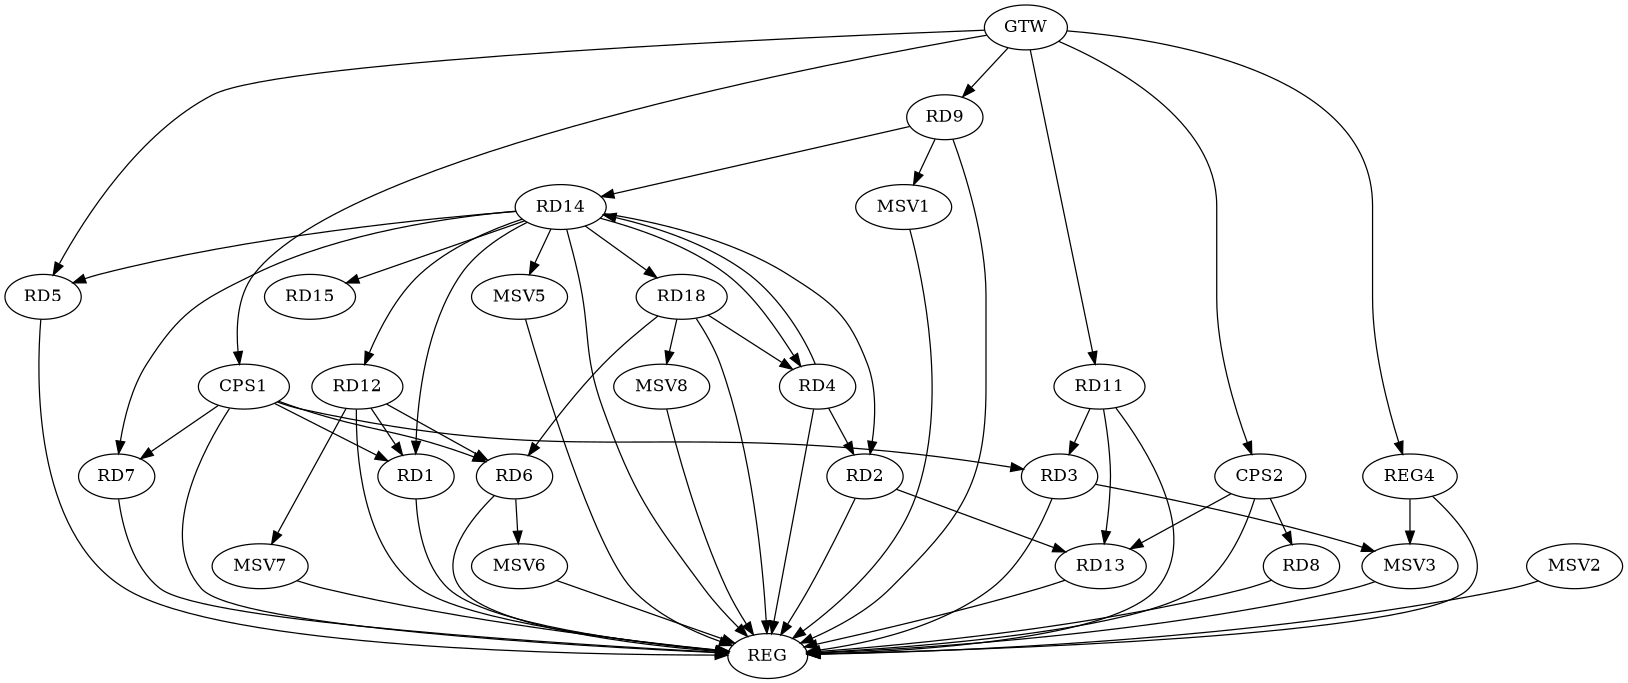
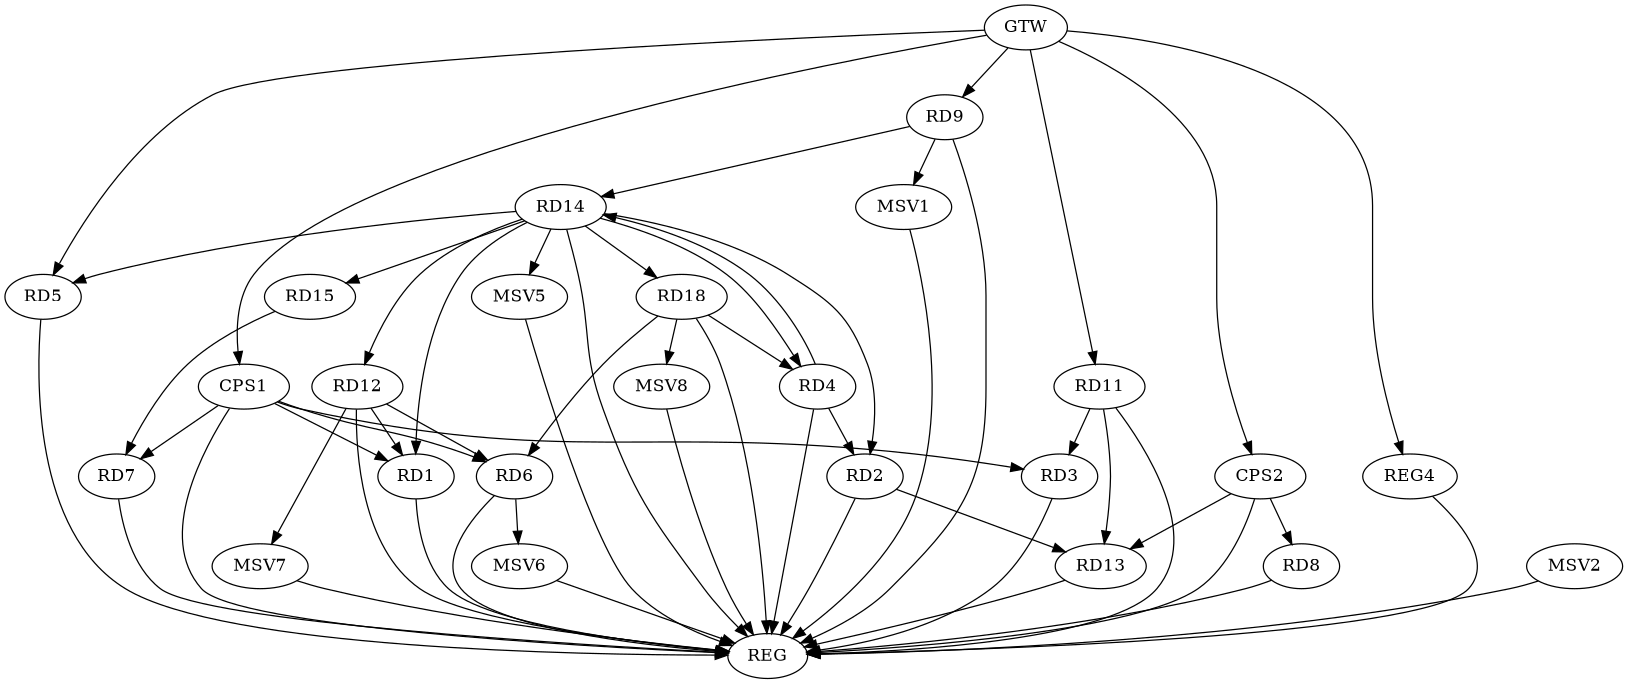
edge "RD14" -> "RD7": now "RD15" -> "RD7"
node "MSV3": removed
